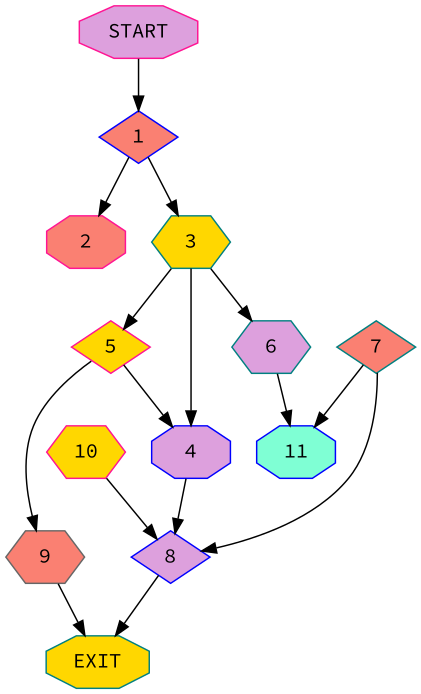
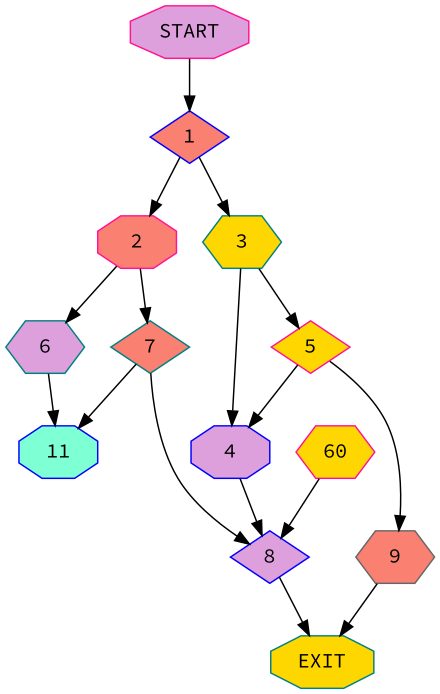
edge "2" -> "7": added
edge "3" -> "6": now "2" -> "6"
node "10": label "10" -> "60"
